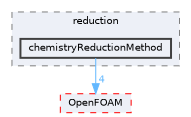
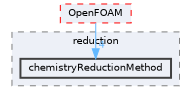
edge "chemistryReductionMethod" -> "OpenFOAM": reversed
